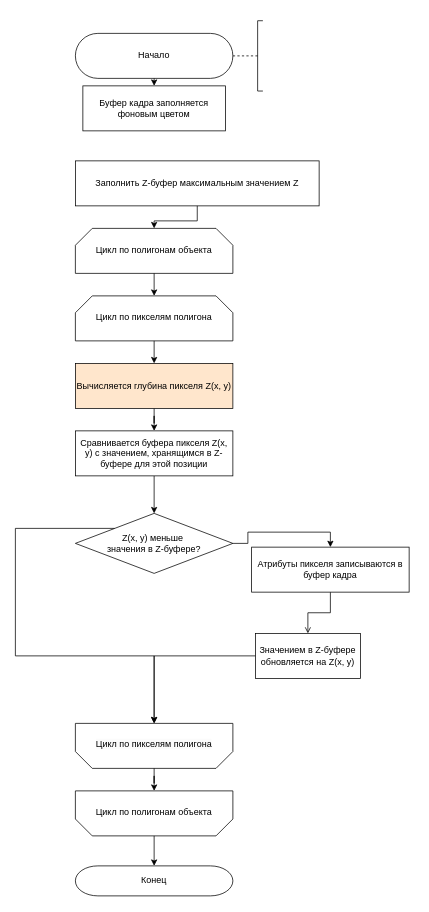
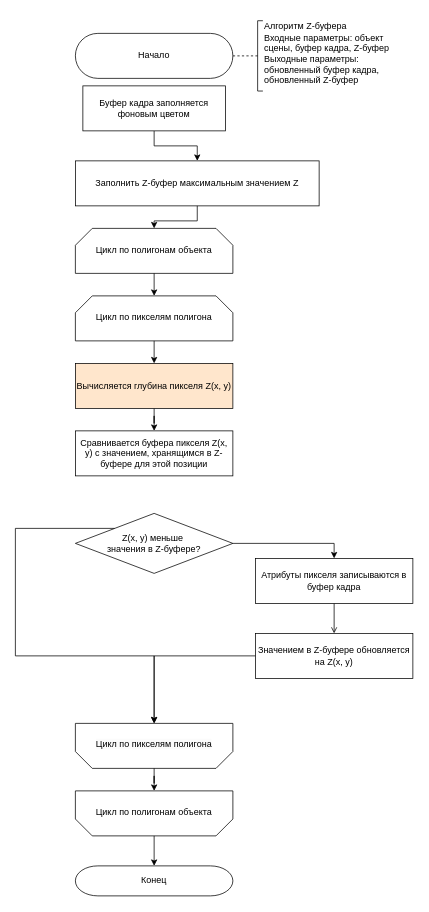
node "Алгоритм Z-буфера Входные параметры: объект сцены, буфер кадра, Z-буфер Выходные параметры: обновленный буфер кадра, обновленный Z-буфер": added
edge "Начало" -> "Буфер кадра заполняется фоновым цветом": removed
edge "Буфер кадра заполняется фоновым цветом" -> "Заполнить Z-буфер максимальным значением Z": added
edge "Сравнивается буфера пикселя Z(x, y) с значением, хранящимся в Z-буфере для этой позиции" -> "Z(x, y) меньше значения в Z-буфере?": removed
node "Атрибуты пикселя записываются в буфер кадра": moved (330, 570) -> (334, 581)
node "Значением в Z-буфере обновляется на Z(x, y)": size 105x45 -> 158x45
